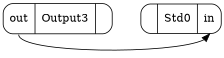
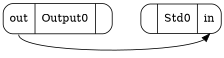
node "out": text "Output3" -> "Output0"
